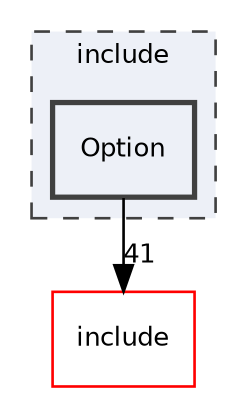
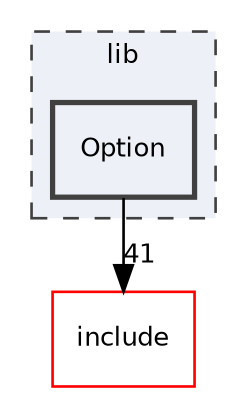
cluster "include": label "include" -> "lib"
